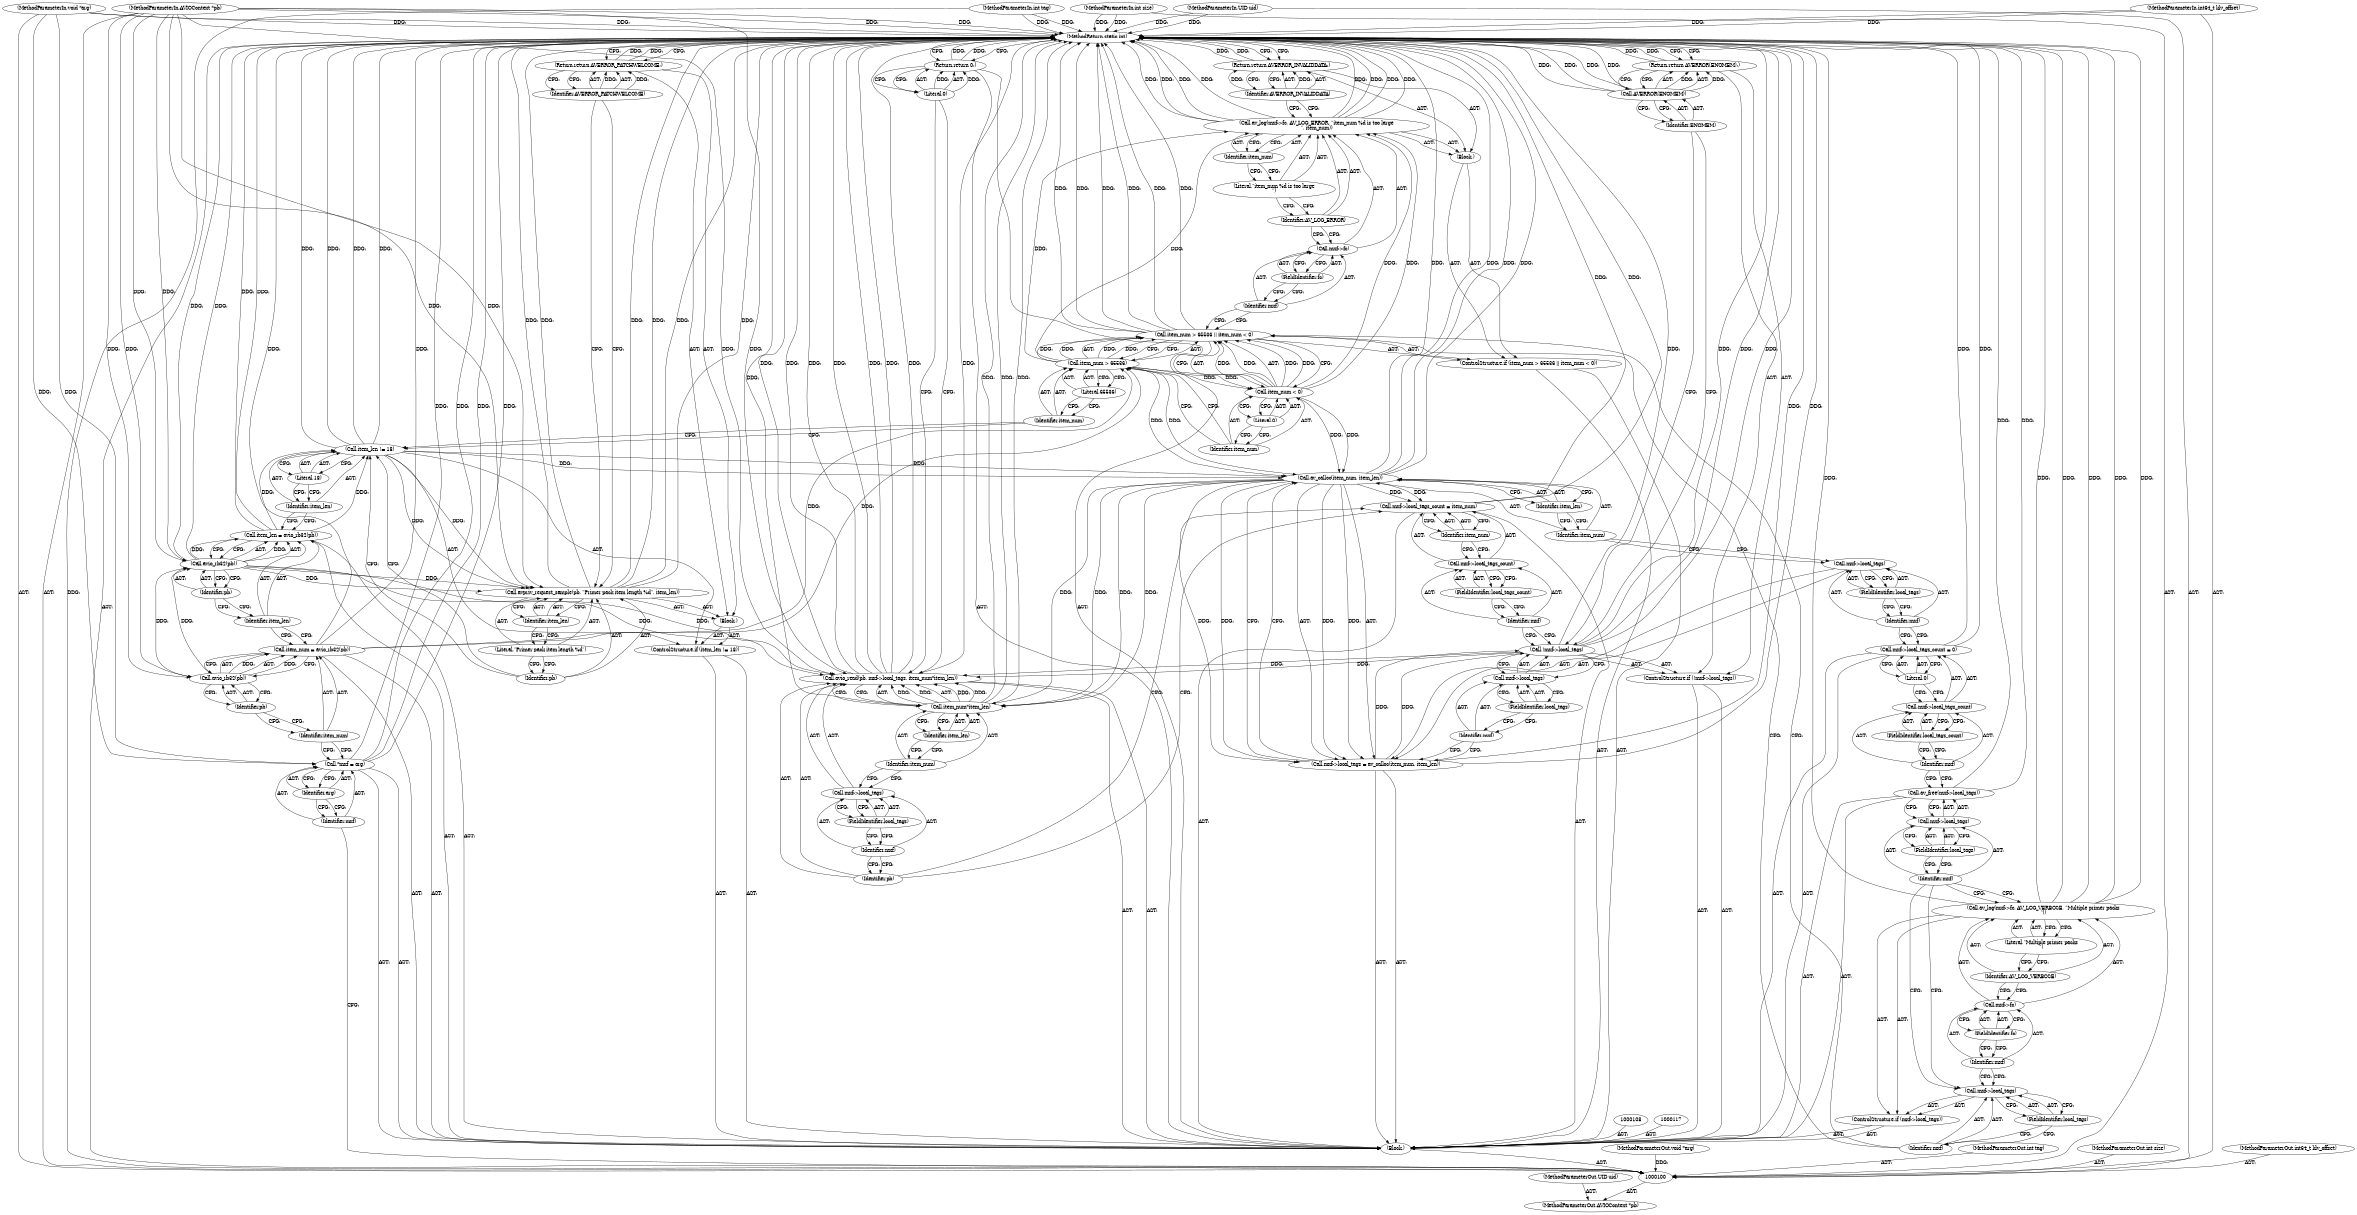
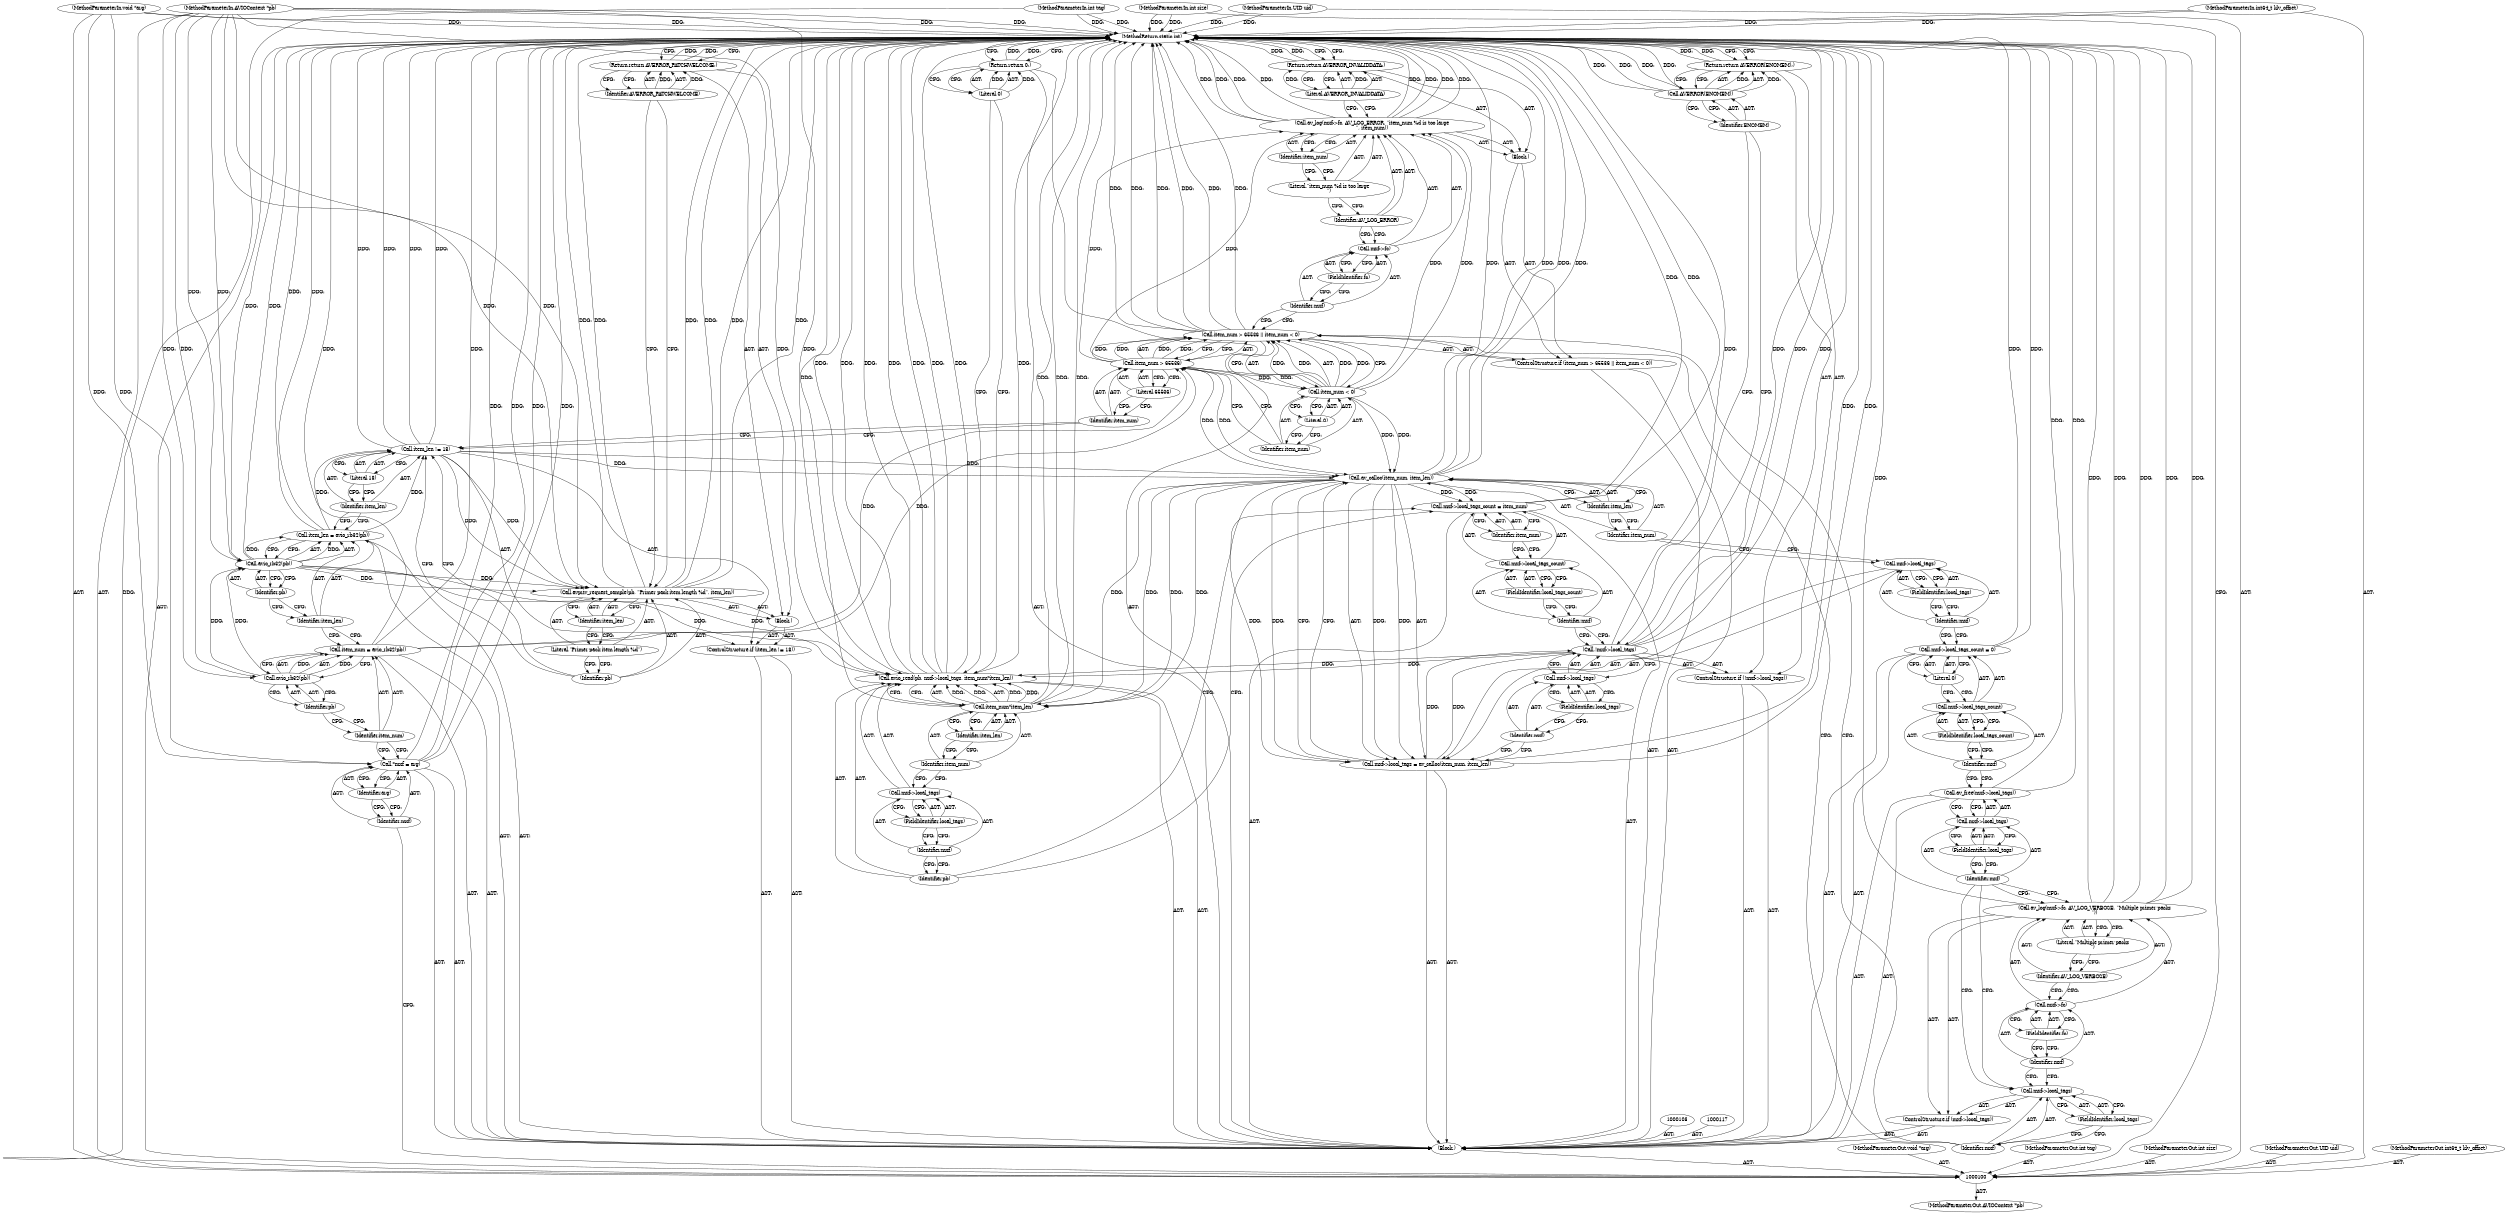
node "(Identifier,AVERROR_INVALIDDATA)": label "(Identifier,AVERROR_INVALIDDATA)" -> "(Literal,AVERROR_INVALIDDATA)"
edge "(MethodParameterIn,int size)" -> "1000100": label "AST: " -> "CFG: "
edge "(MethodParameterOut,void *arg)" -> "1000100": label "DDG: " -> "AST: "
edge "(MethodParameterOut,UID uid)" -> "(MethodParameterOut,AVIOContext *pb)": now "(MethodParameterOut,UID uid)" -> "1000100"
